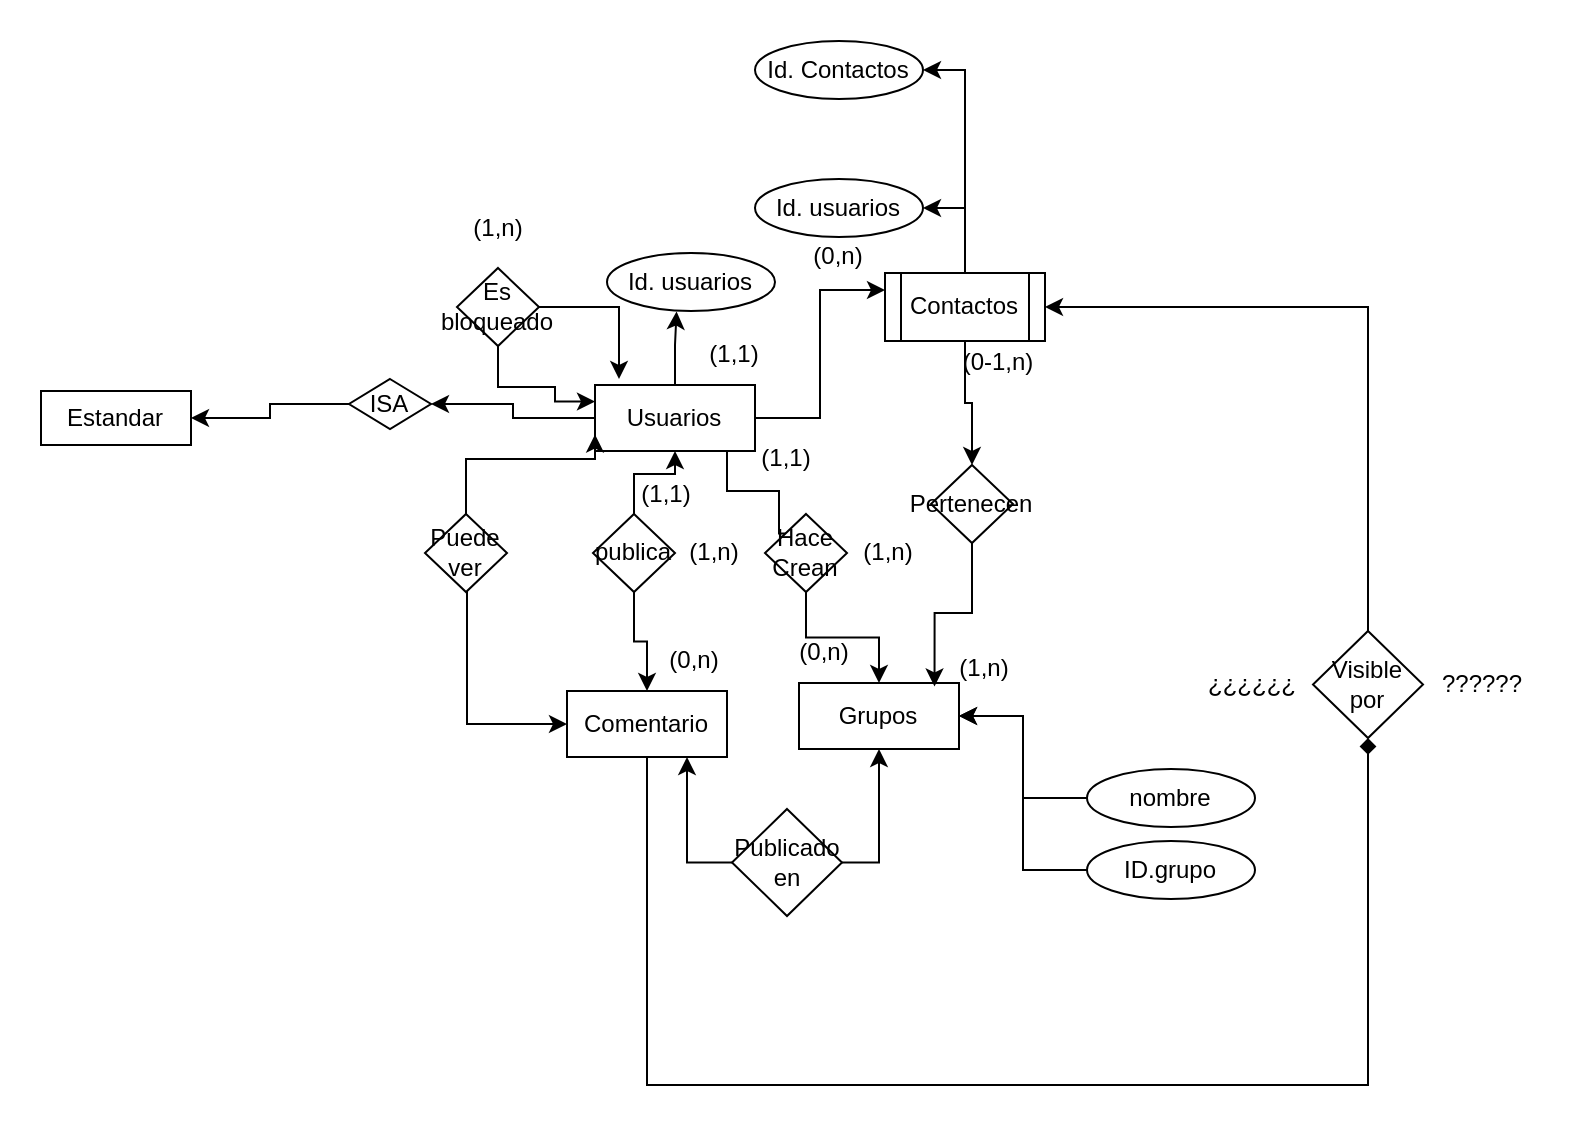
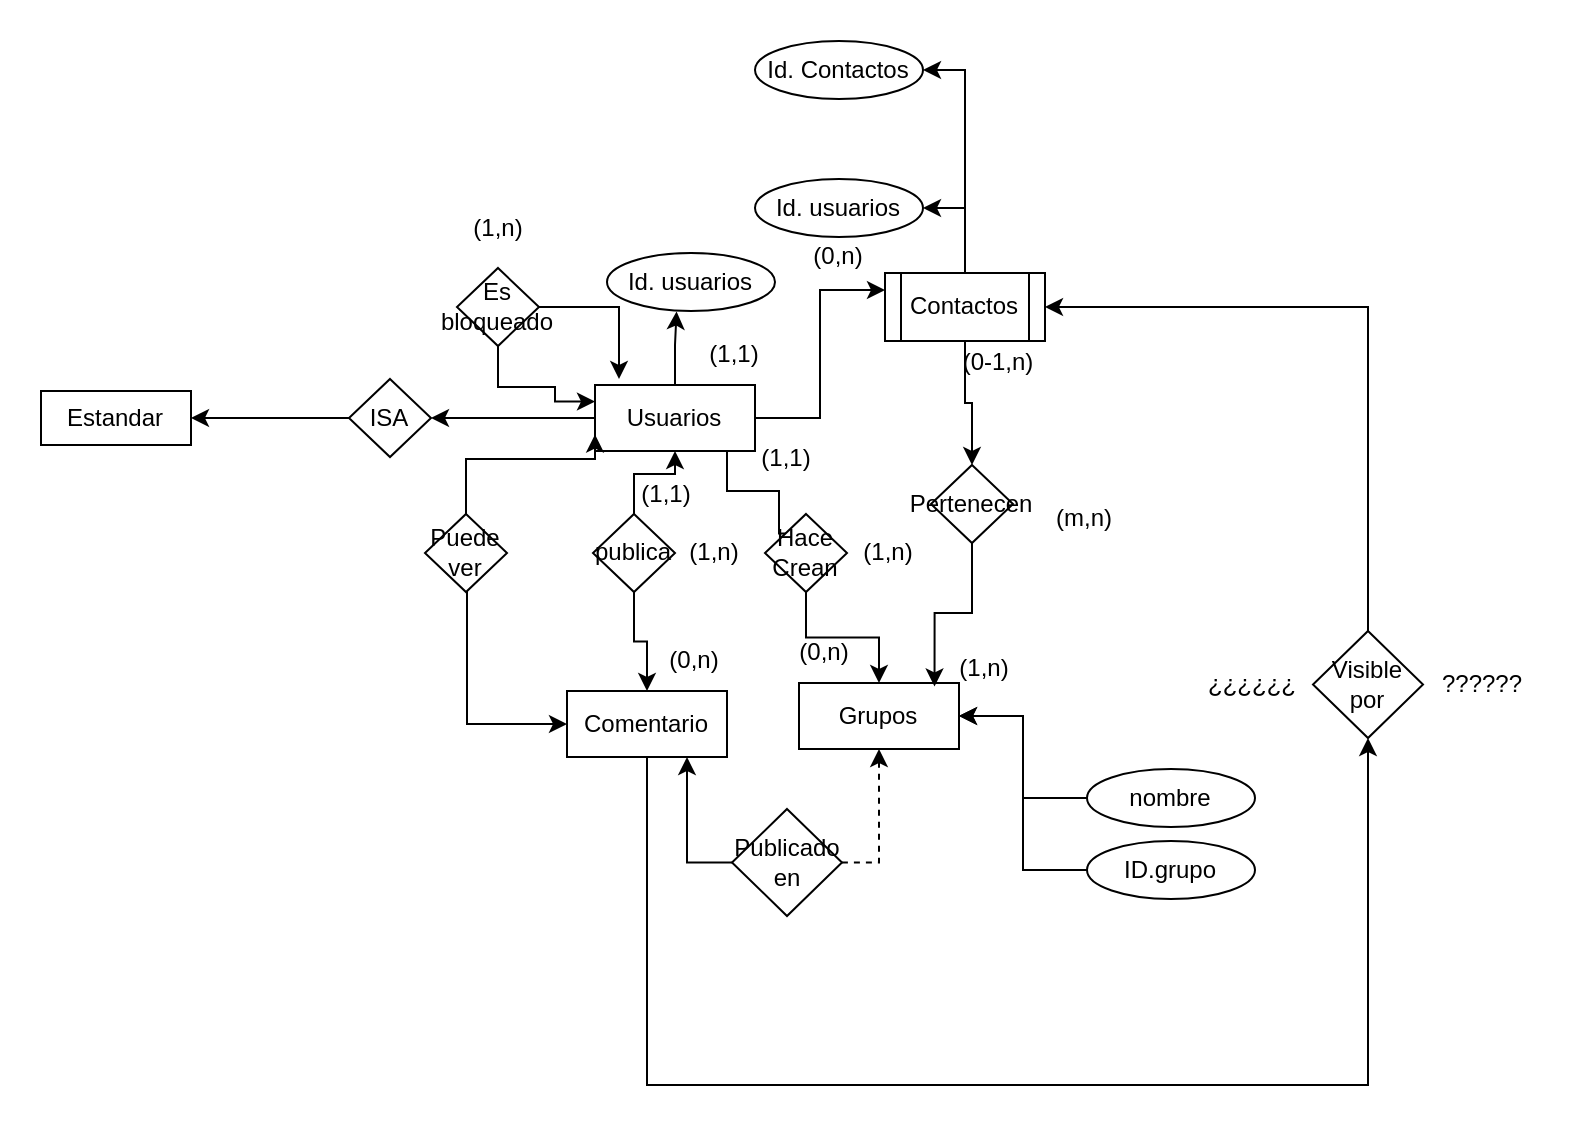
node "ISA": size 82x50 -> 82x78
node "(m,n)": added
edge "Comentario" -> "Visible por": arrowhead diamond -> classic
edge "Publicado en" -> "Grupos": style solid -> dashed
